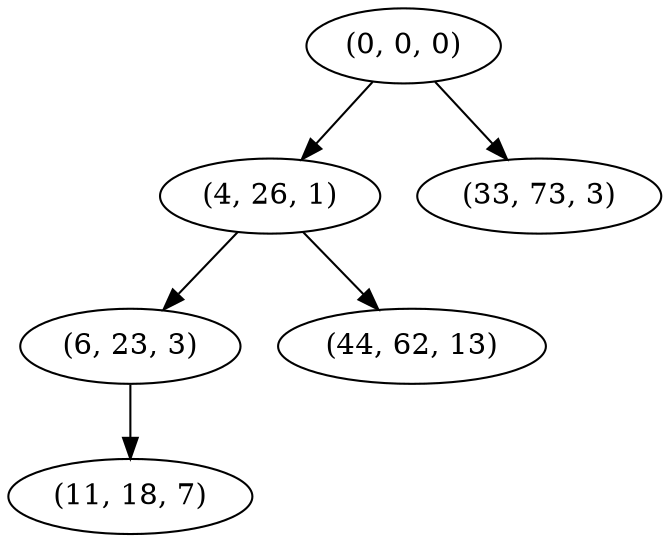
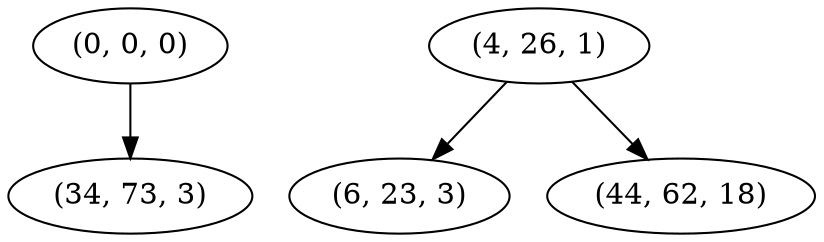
edge "(0, 0, 0)" -> "(4, 26, 1)": removed
node "(33, 73, 3)": label "(33, 73, 3)" -> "(34, 73, 3)"
node "(44, 62, 13)": label "(44, 62, 13)" -> "(44, 62, 18)"
node "(11, 18, 7)": removed
